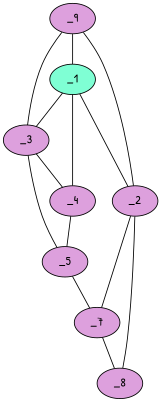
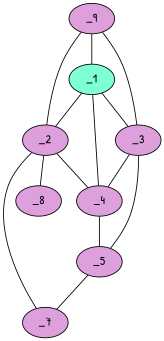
edge "_2" -- "_4": added
edge "_7" -- "_8": removed
